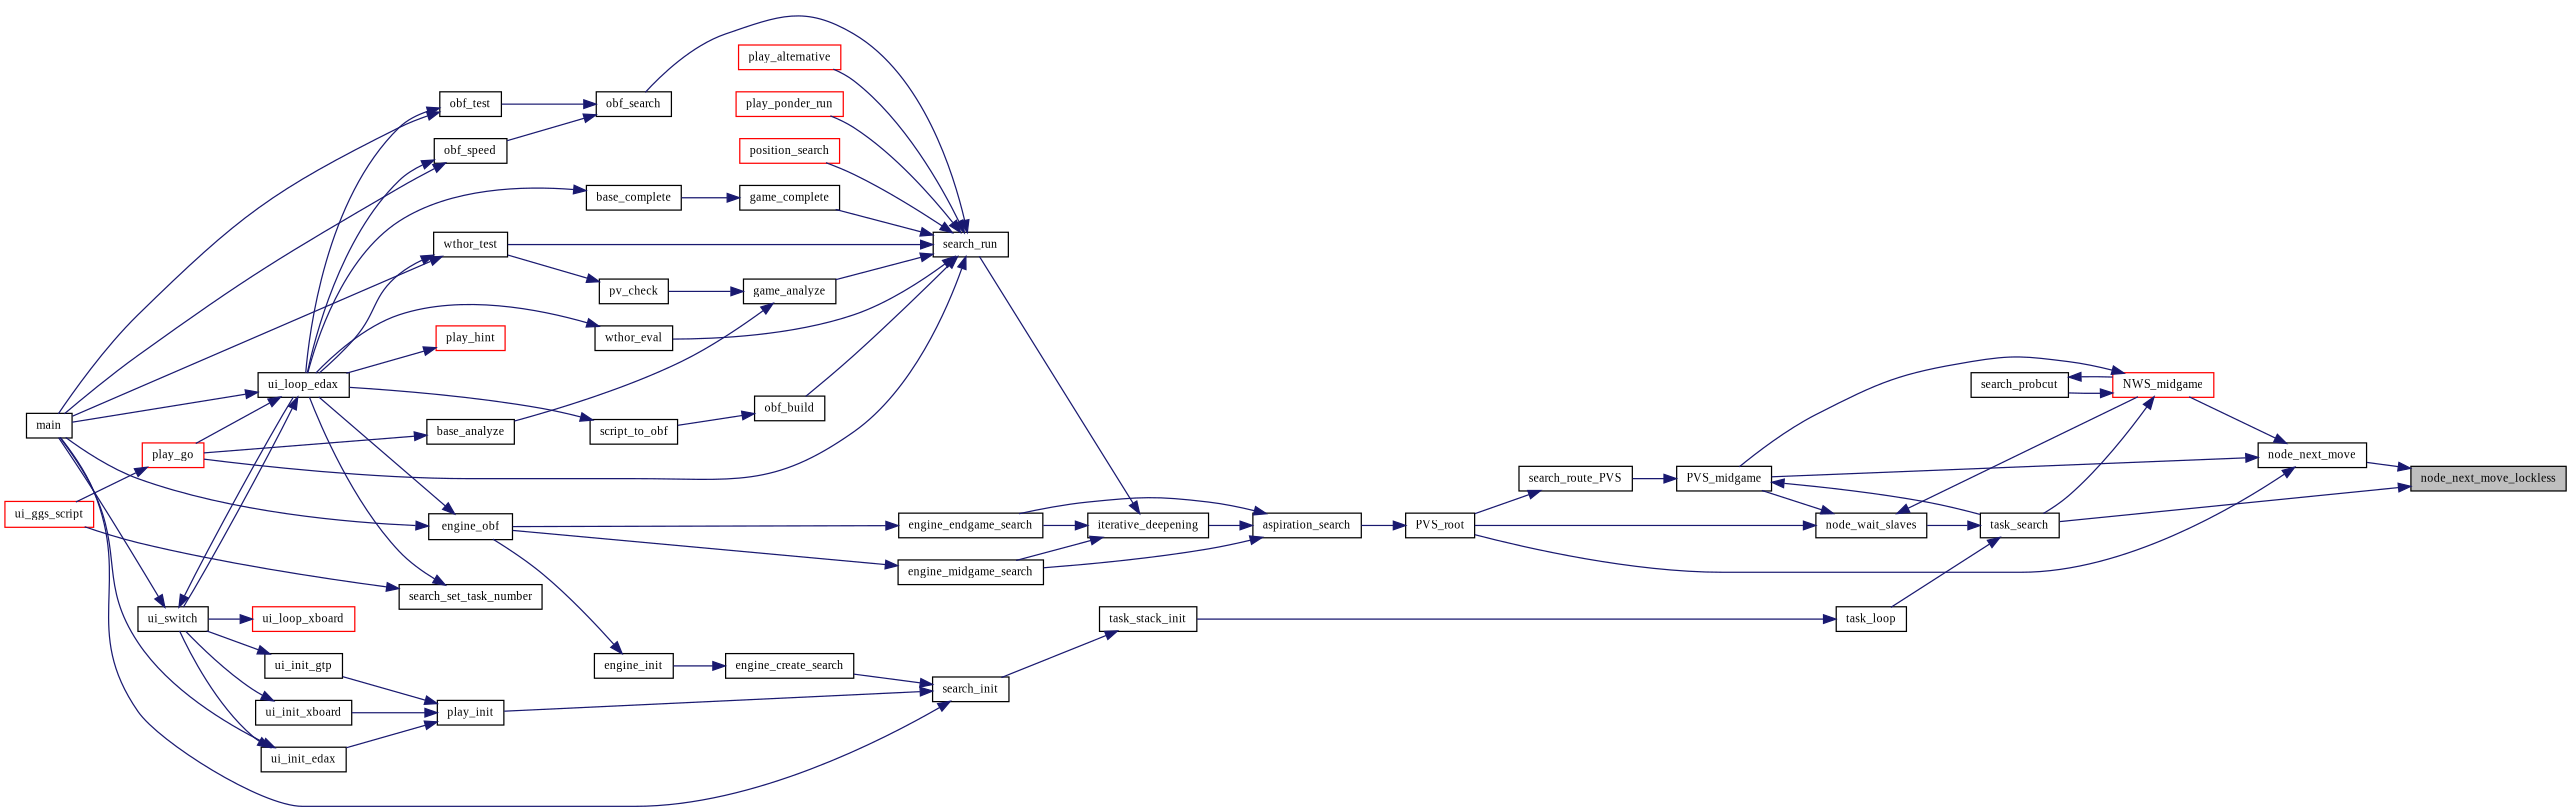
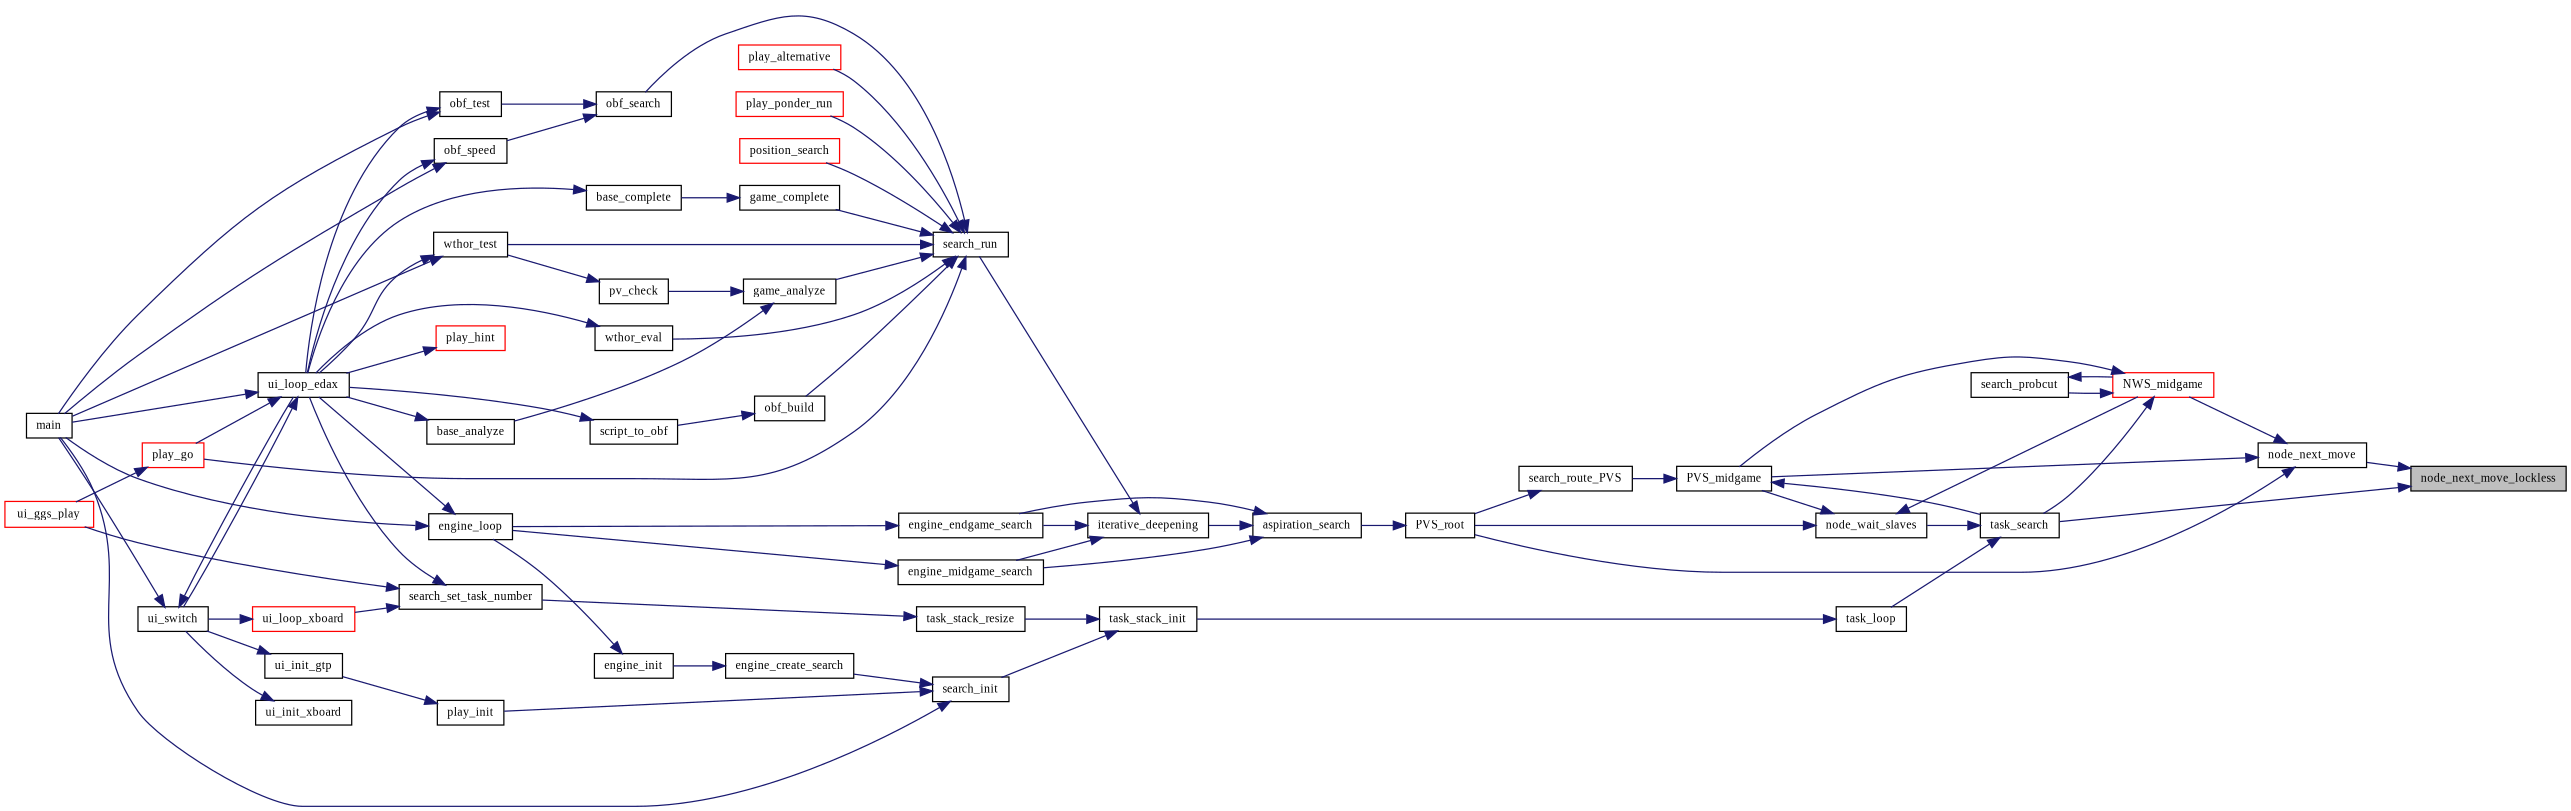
edge "play_go" -> "base_analyze": now "ui_loop_edax" -> "base_analyze"
node "ui_ggs_script": label "ui_ggs_script" -> "ui_ggs_play"
node "engine_obf": label "engine_obf" -> "engine_loop"
edge "ui_loop_xboard" -> "search_set_task_number": added
node "task_stack_resize": added
edge "ui_init_xboard" -> "play_init": removed
node "ui_init_edax": removed
